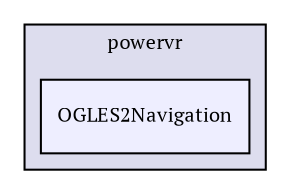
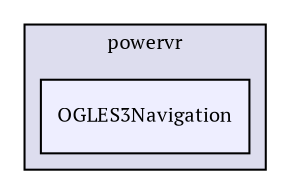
node "OGLES2Navigation": label "OGLES2Navigation" -> "OGLES3Navigation"
